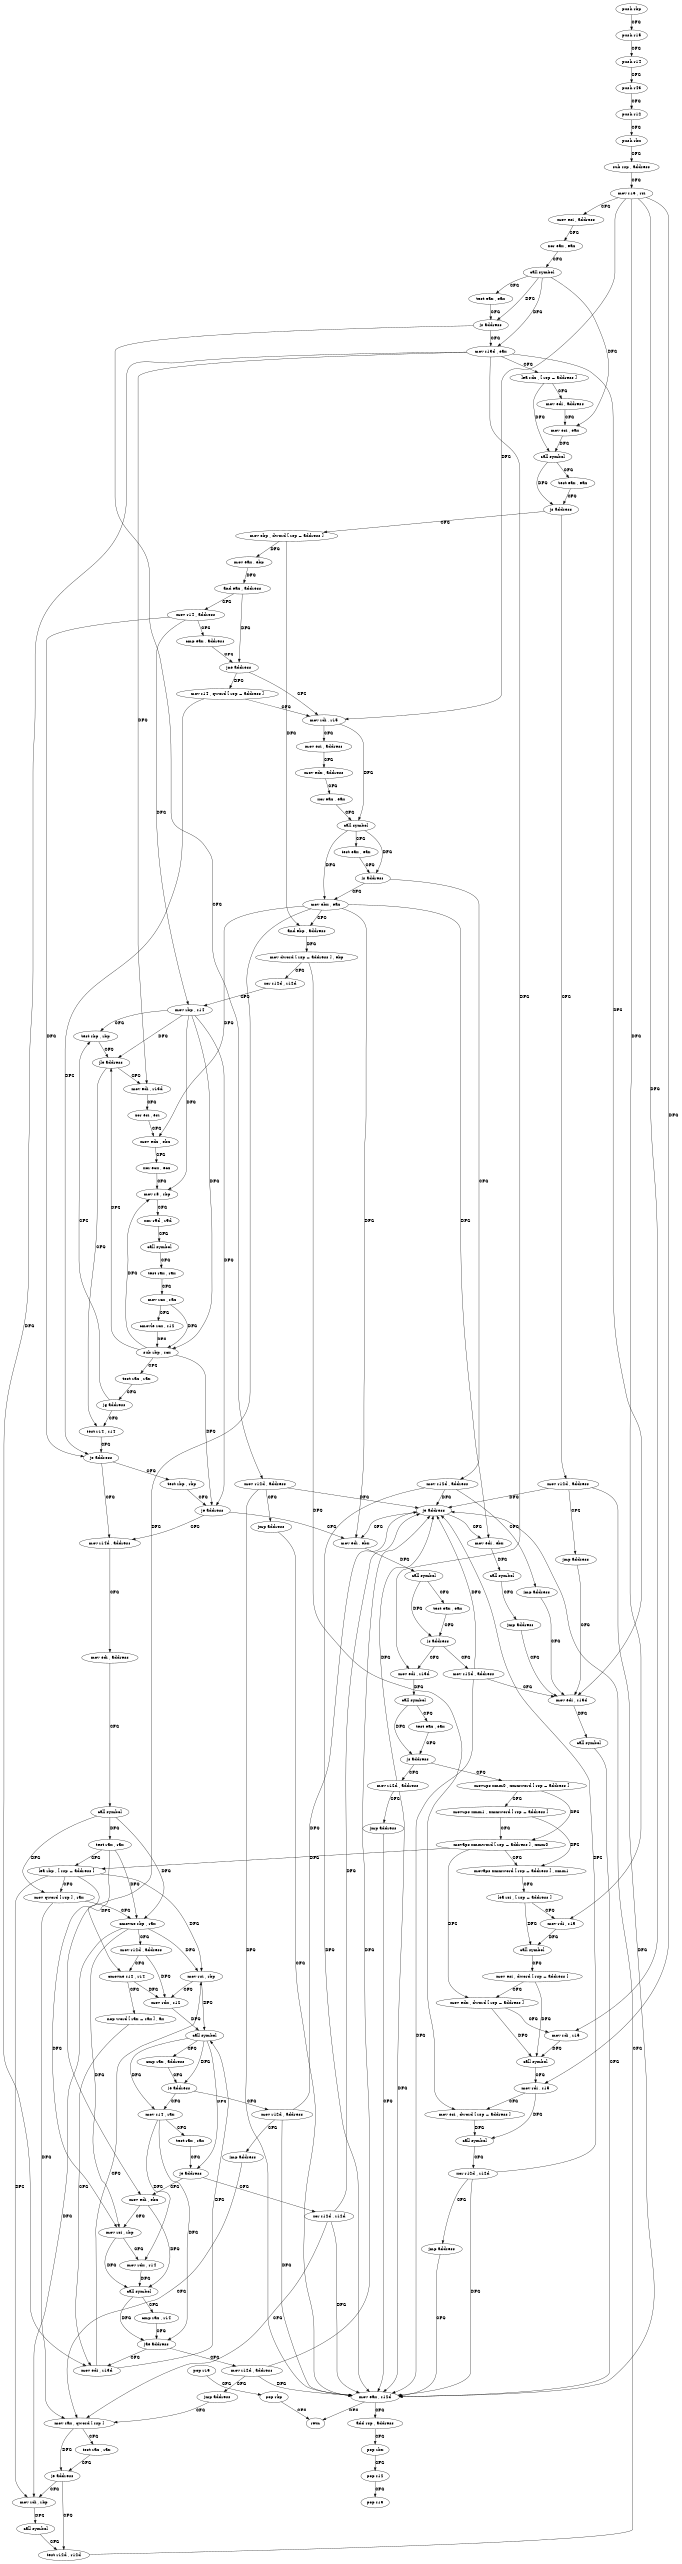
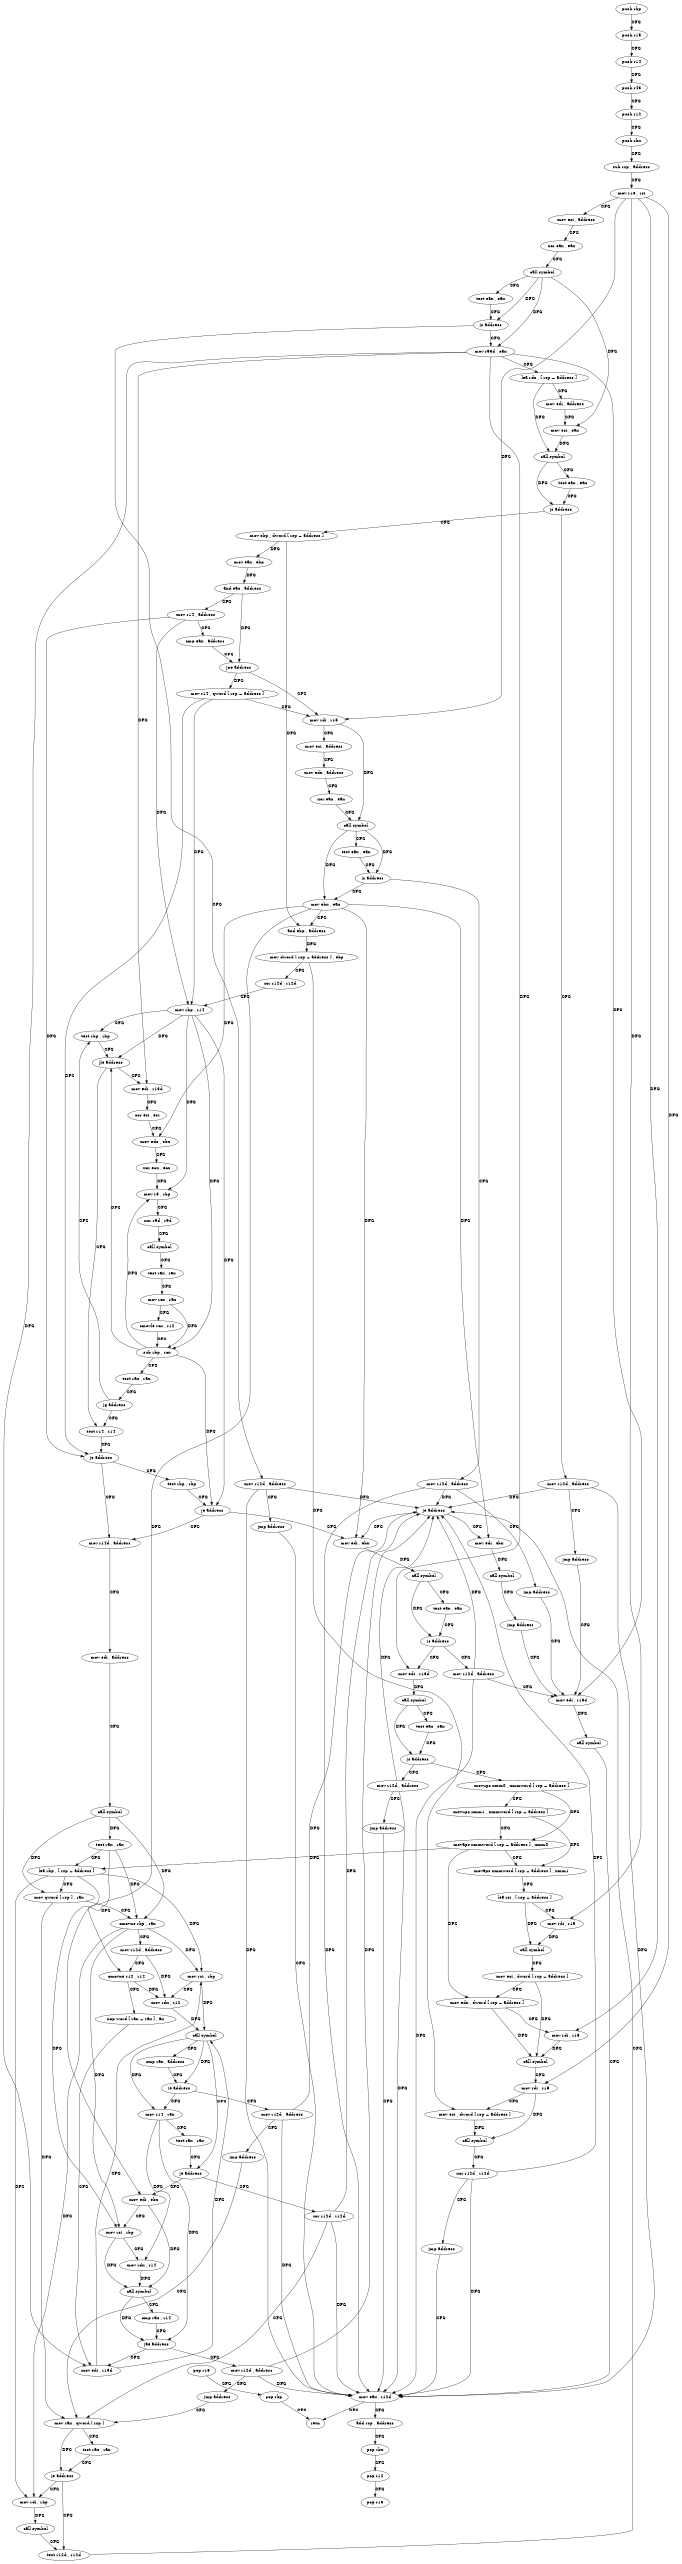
node "mov r13d , eax": label "mov r13d , eax" -> "mov r93d , eax"
edge "mov r14 , qword [ rsp + address ]" -> "mov rbp , r14": added, label "DFG"
